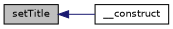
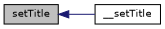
node "__construct": label "__construct" -> "__setTitle"
